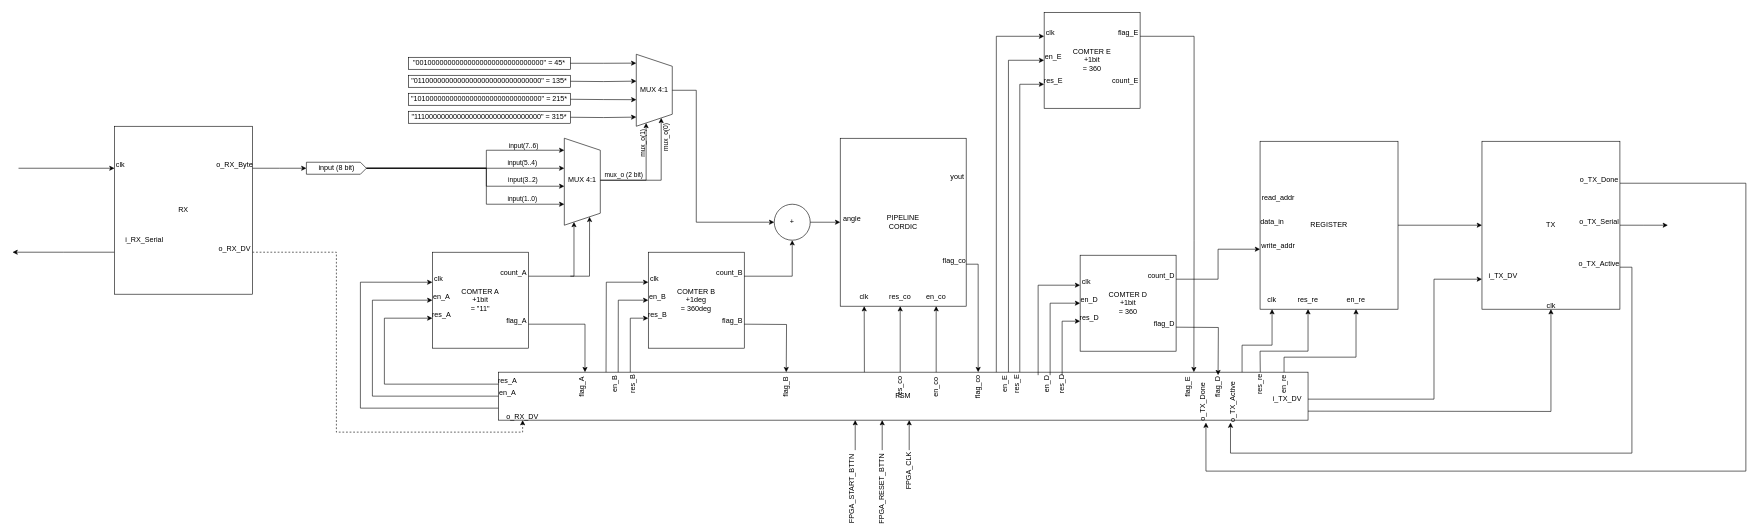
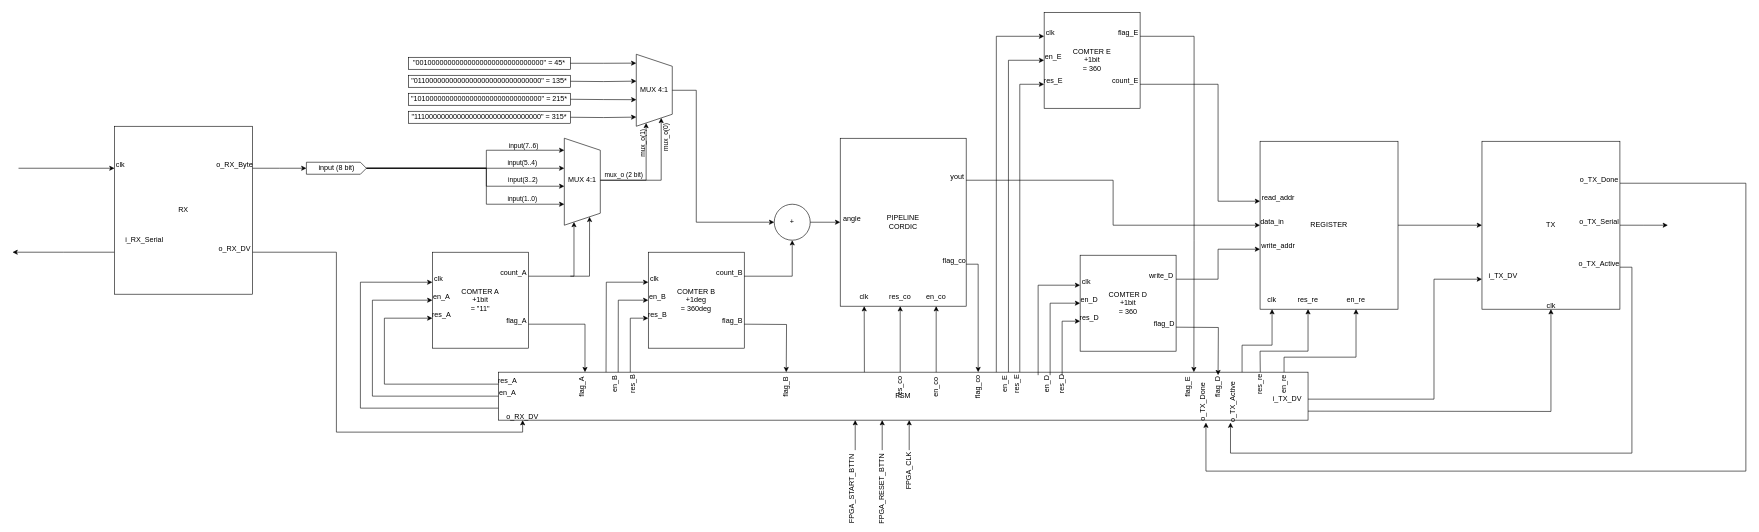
edge "COMTER E +1bit = 360" -> "REGISTER": added
edge "PIPELINE CORDIC" -> "REGISTER": added
node "count_D": label "count_D" -> "write_D"
edge "RX" -> "FSM": style dashed -> solid
